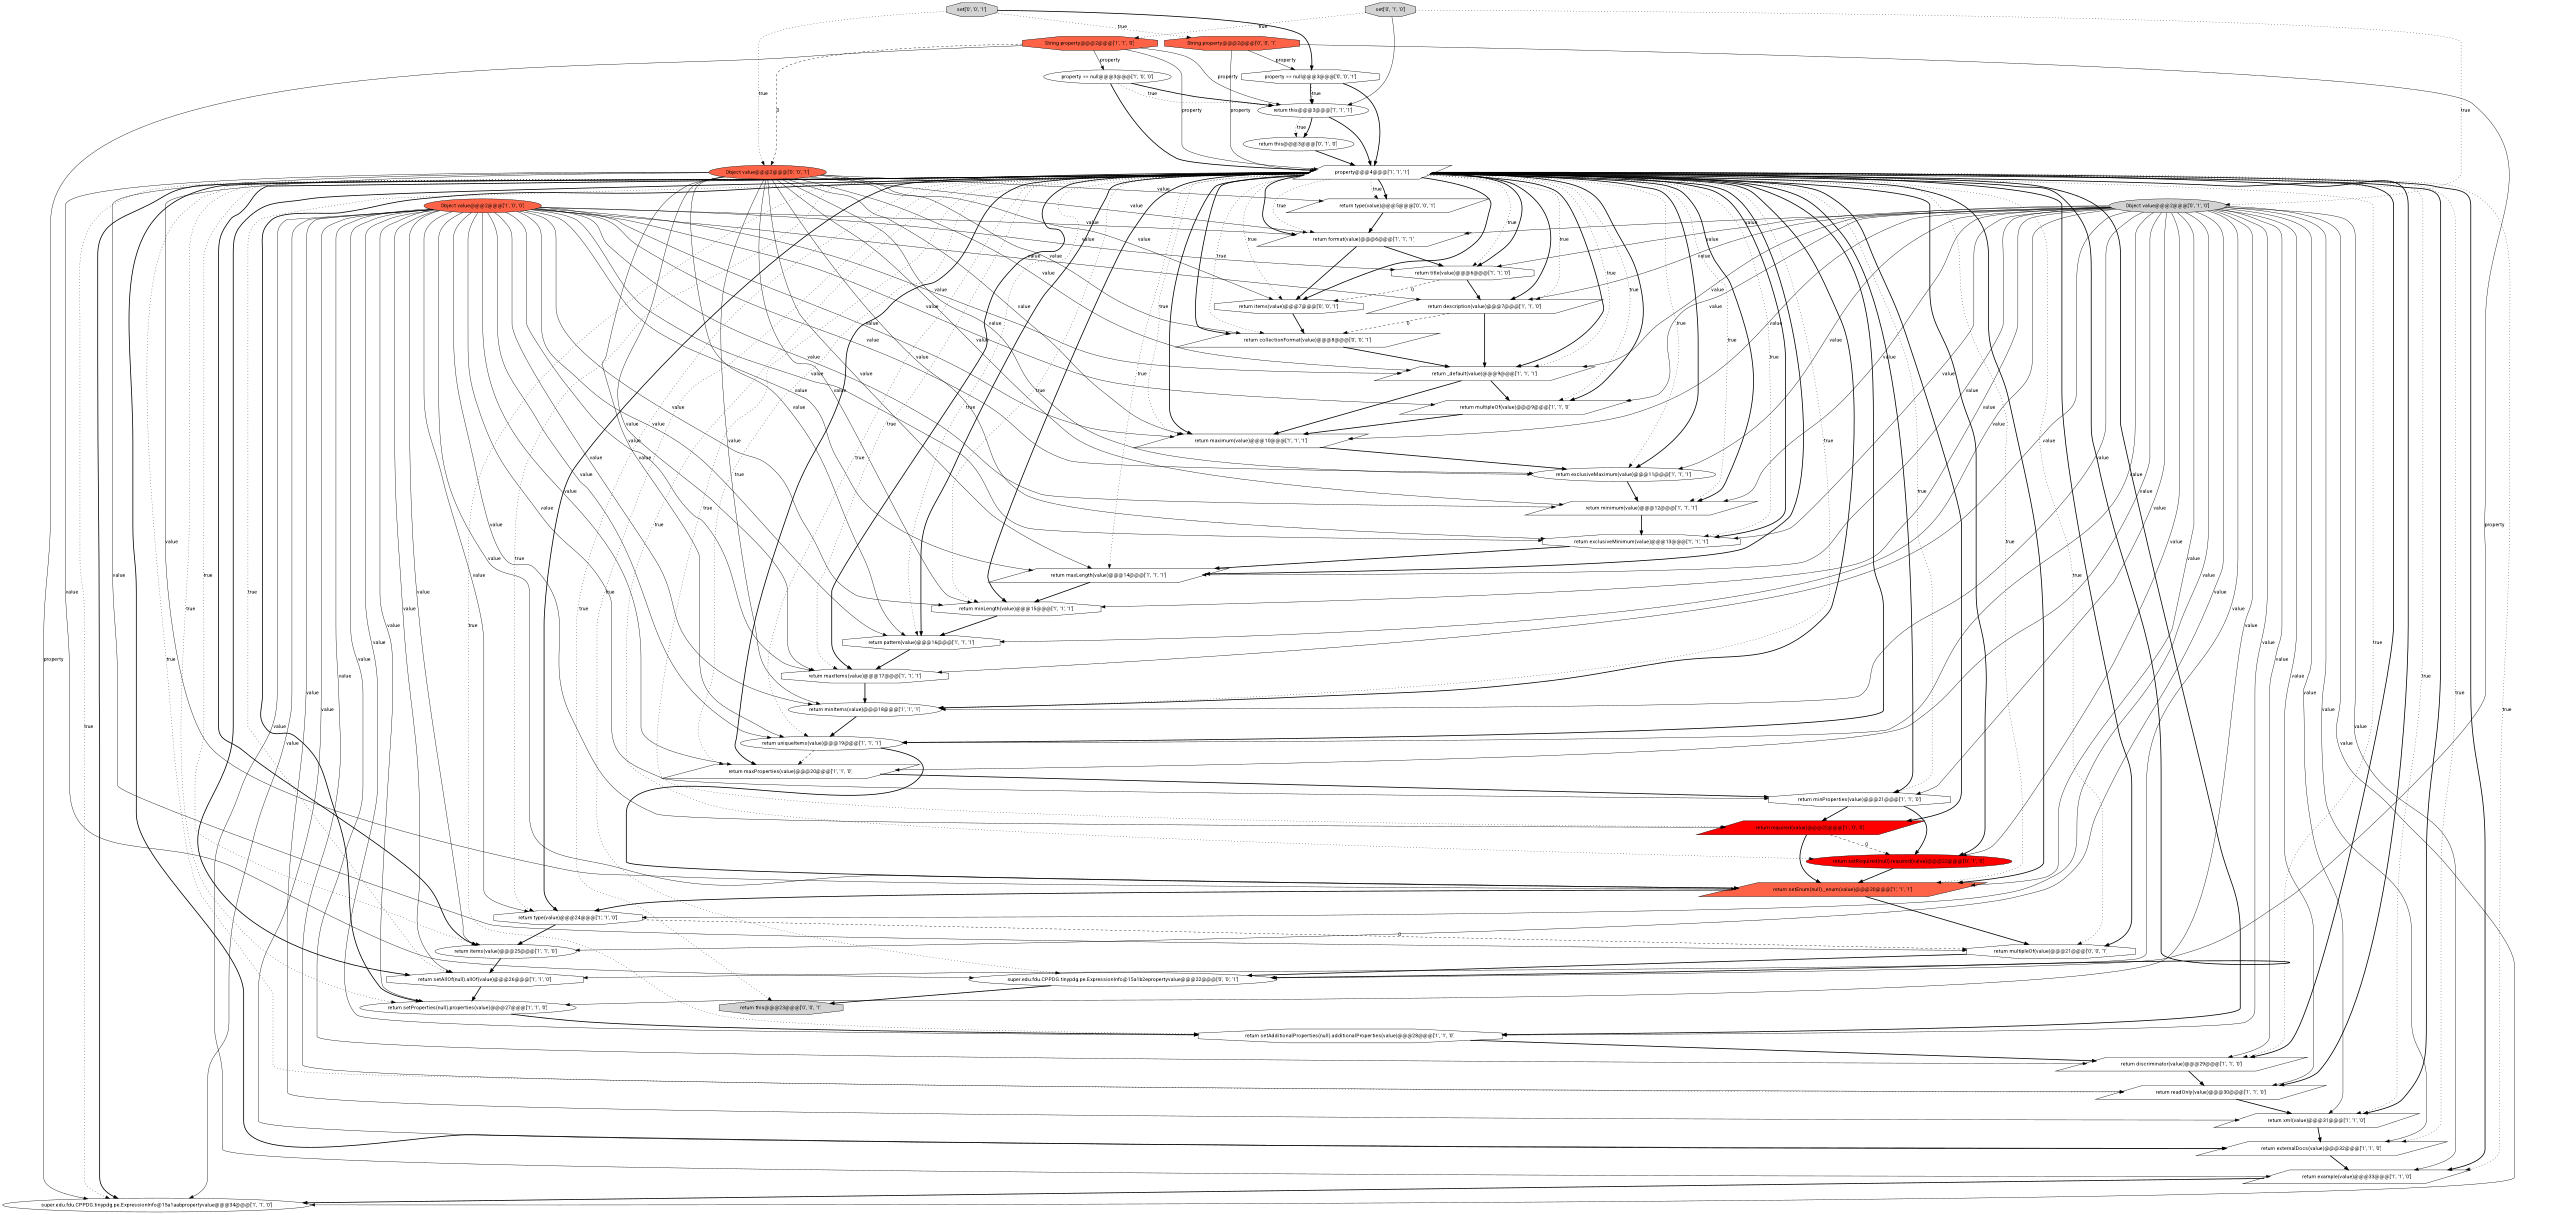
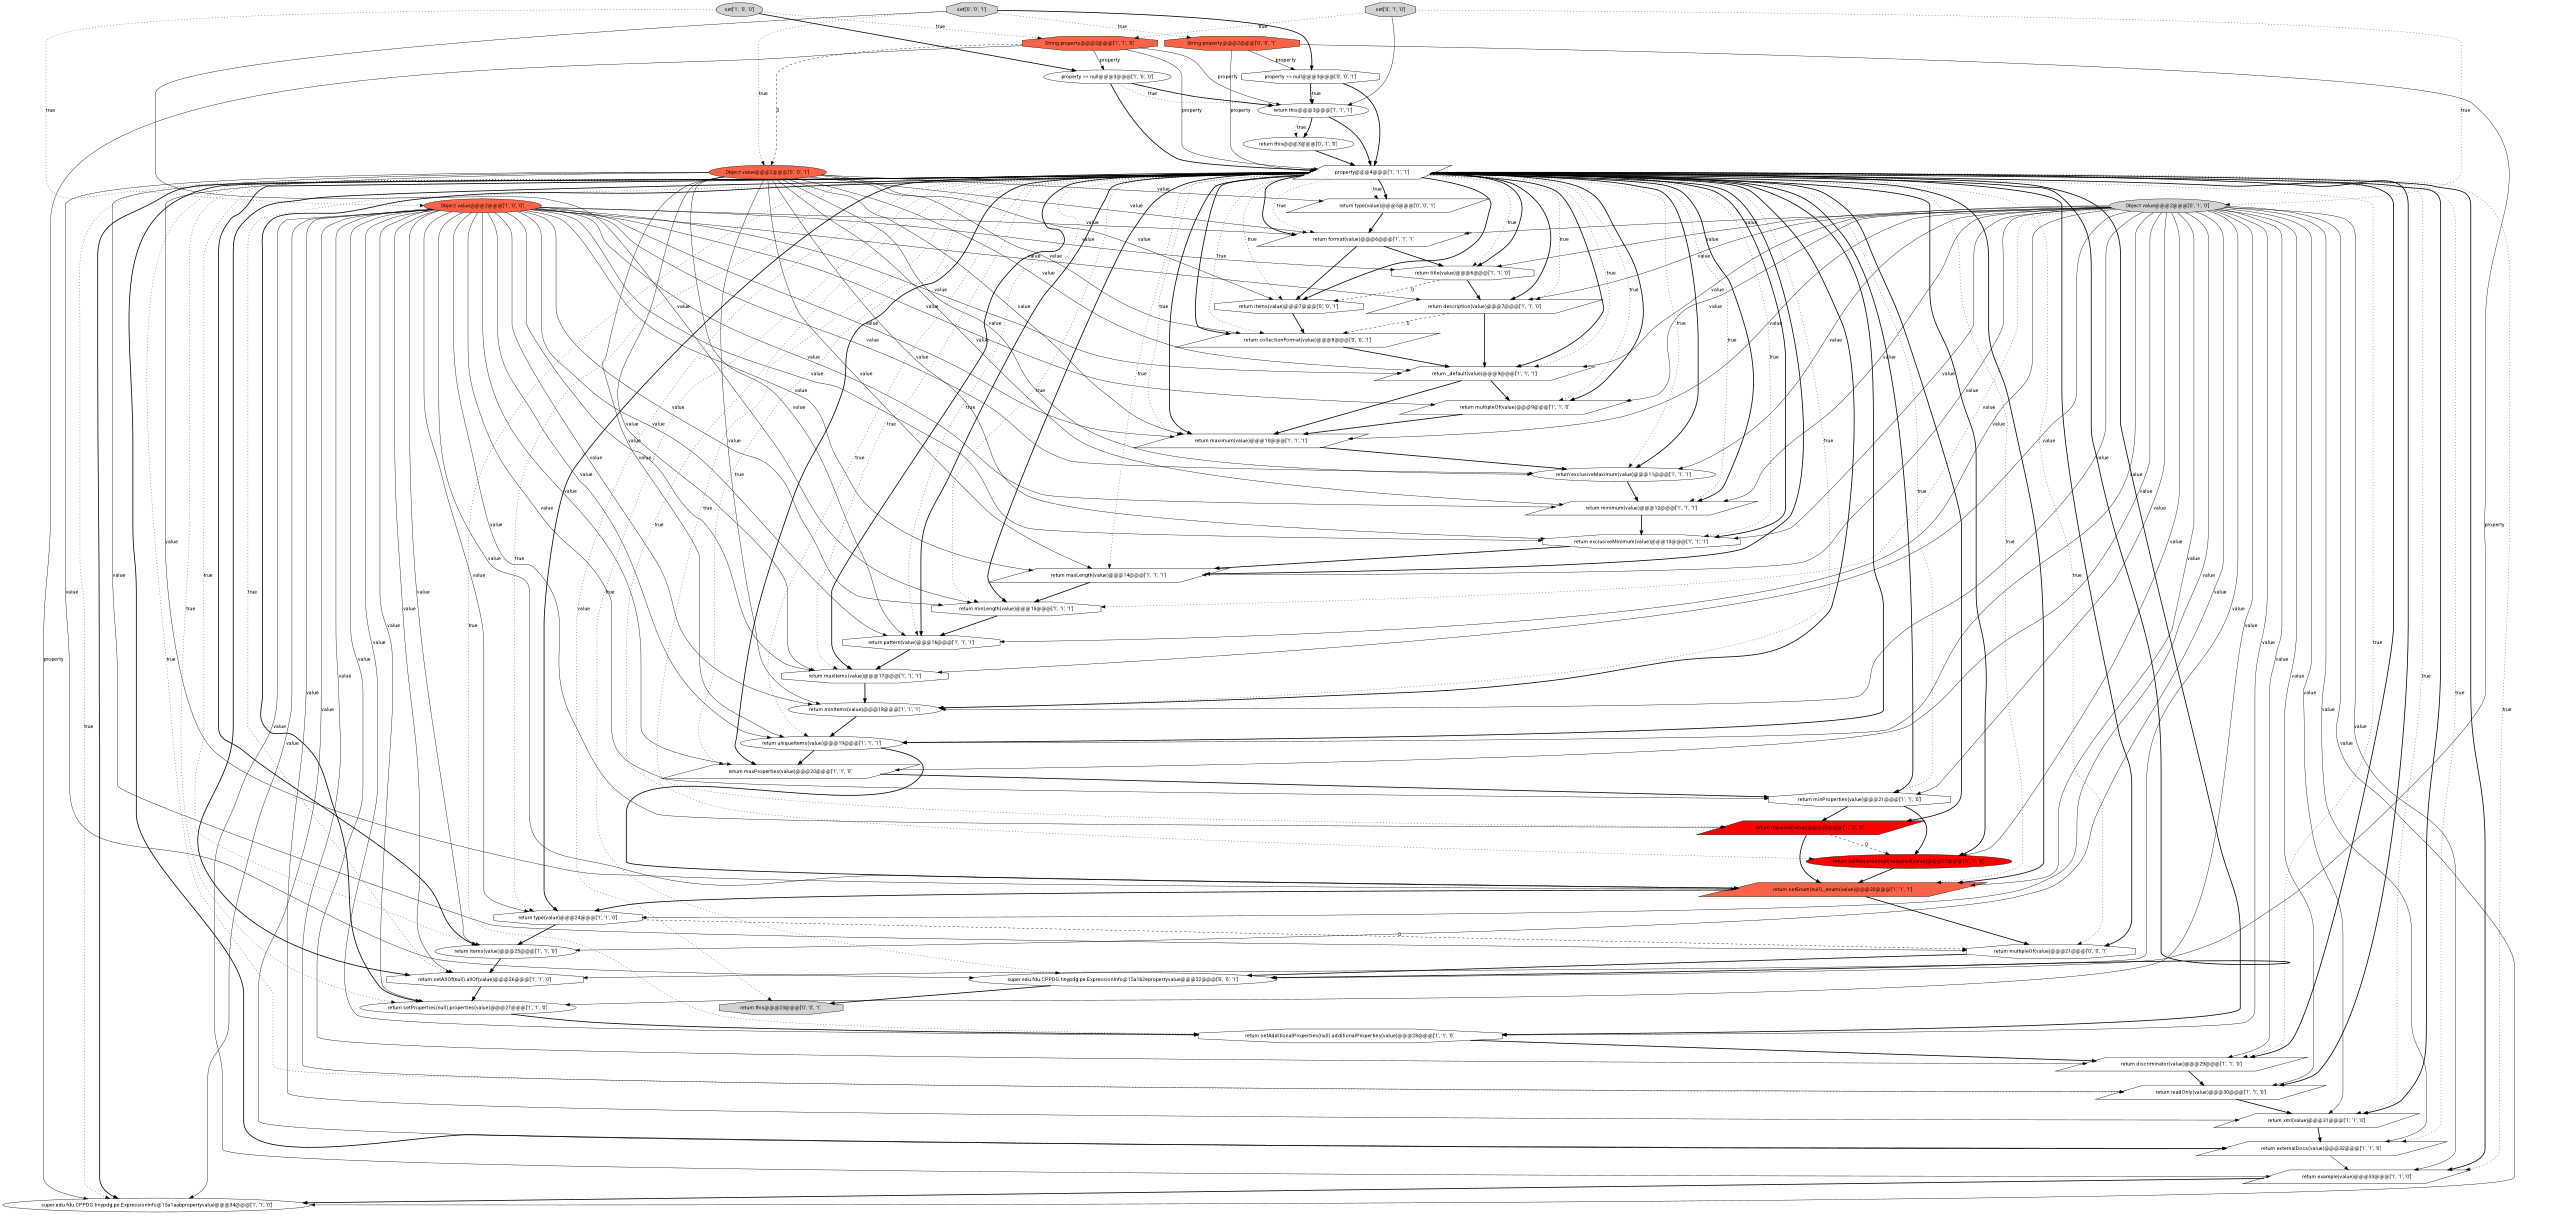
node "set['1', '0', '0']": added
edge "Object value@@@2@@@['0', '0', '1']" -> "return minLength(value)@@@15@@@['1', '1', '1']": now "set['0', '0', '1']" -> "return minLength(value)@@@15@@@['1', '1', '1']"
edge "Object value@@@2@@@['0', '1', '0']" -> "return minLength(value)@@@15@@@['1', '1', '1']": style solid -> dotted
edge "property@@@4@@@['1', '1', '1']" -> "return this@@@23@@@['0', '0', '1']": label "true" -> "value"
edge "return uniqueItems(value)@@@19@@@['1', '1', '1']" -> "return maxProperties(value)@@@20@@@['1', '1', '0']": style dashed -> bold
edge "return externalDocs(value)@@@32@@@['1', '1', '0']" -> "return example(value)@@@33@@@['1', '1', '0']": style bold -> solid
